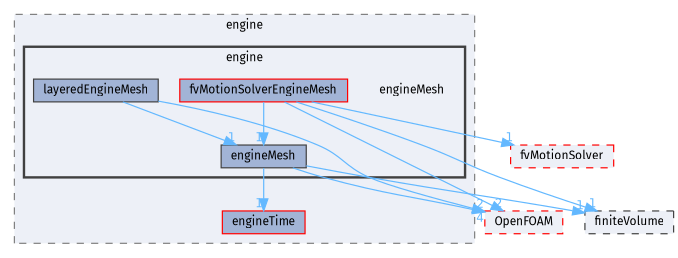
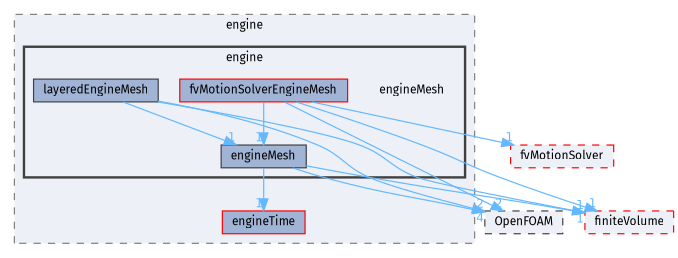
edge "layeredEngineMesh" -> "finiteVolume": added
node "OpenFOAM": color red -> grey25
node "finiteVolume": color grey25 -> red
